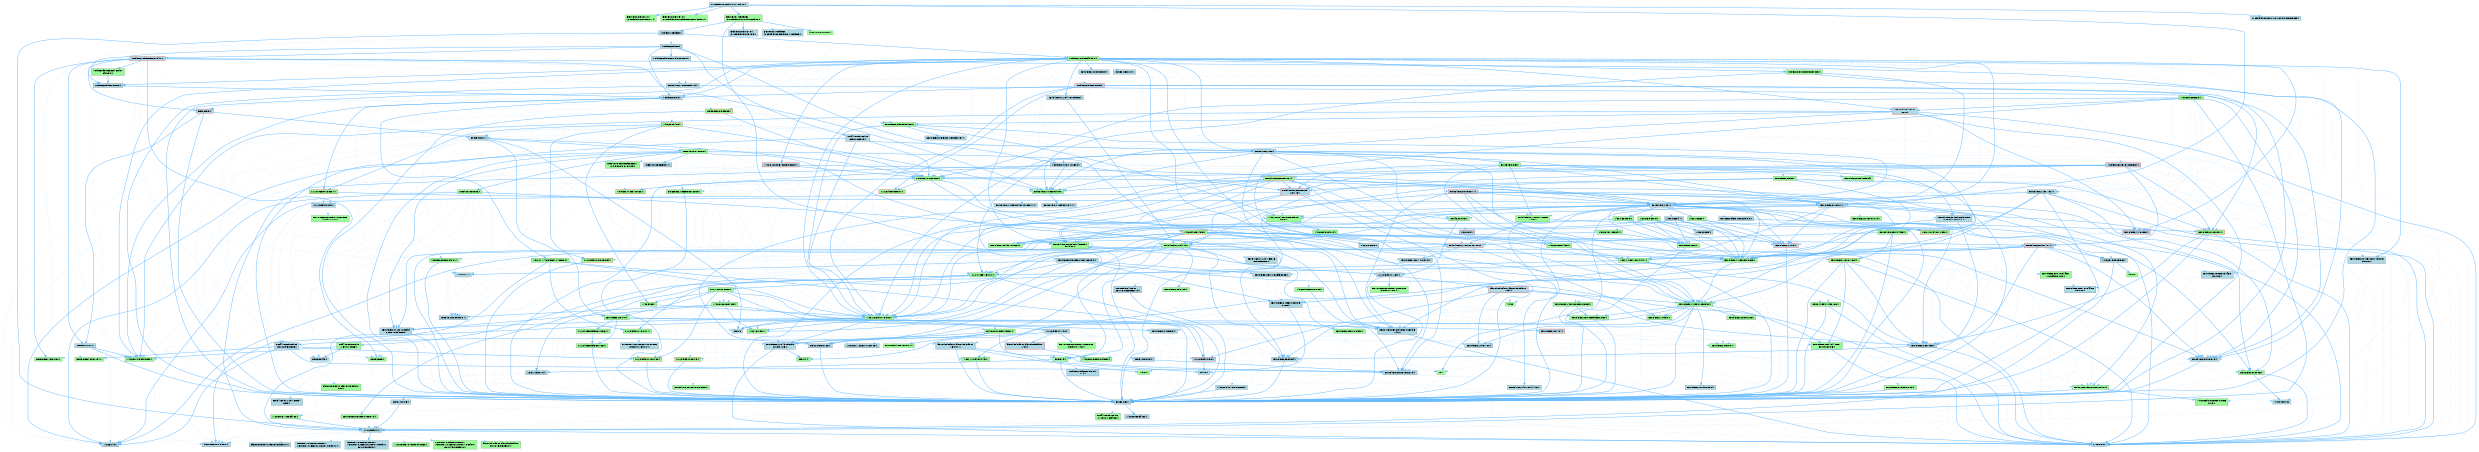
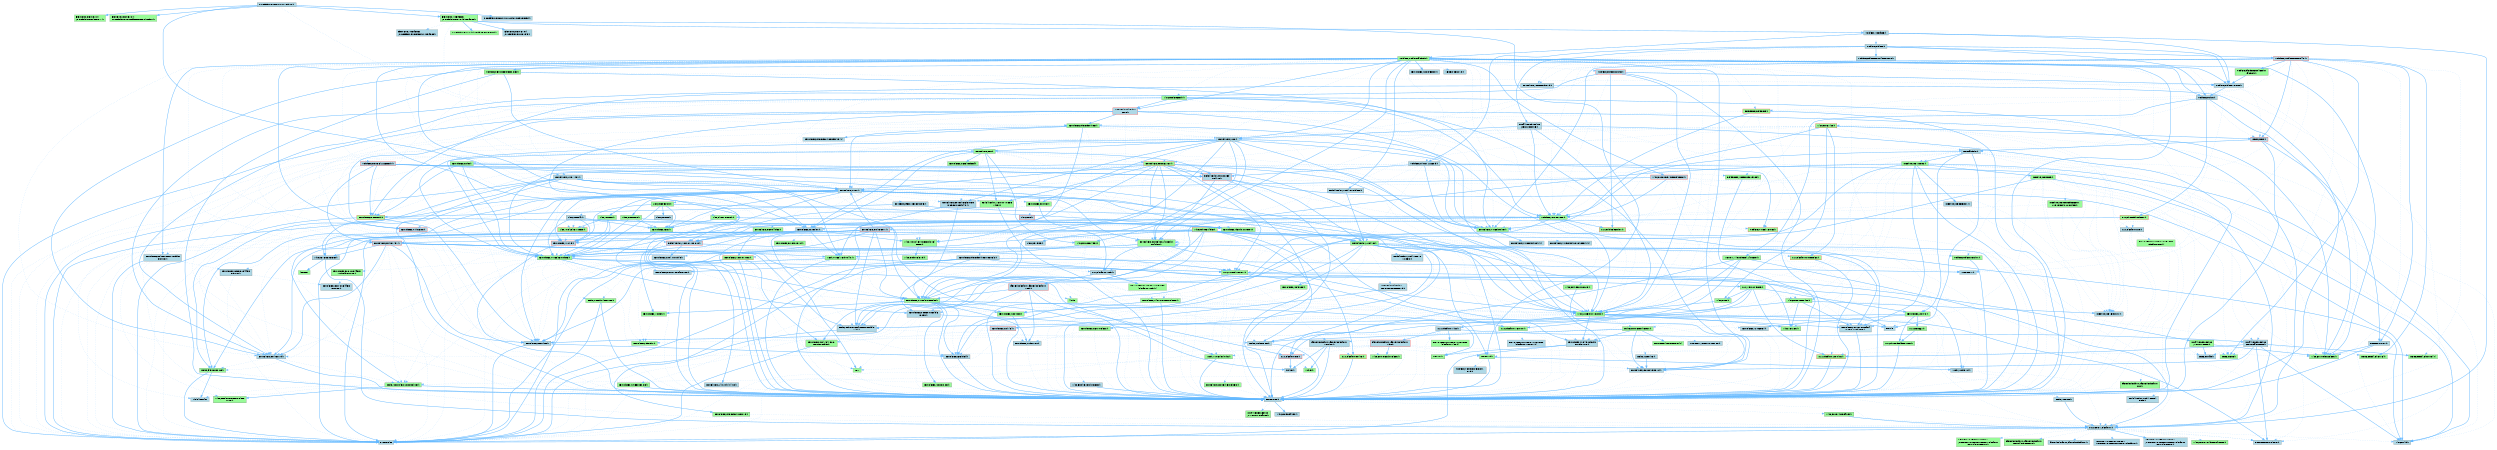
node "Logging.generated.h": label "Logging.generated.h" -> "TypedElementWorldInterface.generated.h"
edge "UObject/Interface.h" -> "UObject/ObjectMacros.h": style dotted -> bold
edge "UObject/ObjectHandle.h" -> "UObject/Script.h": now "UObject/ObjectHandle.h" -> "UObject/ObjectMacros.h"
edge "UObject/UObjectGlobals.h" -> "Misc/AssertionMacros.h": style bold -> dotted
edge "Misc/CoreMisc.h" -> "HAL/ThreadSingleton.h": now "Misc/CoreMisc.h" -> "Stats/Stats.h"
edge "UObject/TopLevelAssetPath.h" -> "UObject/NameTypes.h": now "Concepts/GetTypeHashable.h" -> "UObject/NameTypes.h"
edge "Logging/LogMacros.h" -> "Logging/LogVerbosity.h": added
edge "Containers/SparseArray.h" -> "Serialization/MemoryImage Writer.h": style dotted -> bold
node "Config/Sorting.h": label "Config/Sorting.h" -> "Templates/Sorting.h"
edge "Containers/ArrayView.h" -> "Misc/ReverseIterate.h": style dotted -> bold
edge "Misc/StringBuilder.h" -> "HAL/PlatformString.h": style dotted -> bold
node "Serialization/ArchiveSave PackageData.h": label "Serialization/ArchiveSave PackageData.h" -> "Serialization/ArchiveSave Models.h"
node "Templates/RemoteObjectTypes.h": label "Templates/RemoteObjectTypes.h" -> "Templates/IsPointer.h"
node "HAL/ThreadSafeCounter64.h": label "HAL/ThreadSafeCounter64.h" -> "HAL/Trace64.h"
node "PLATFORM_PLATFORM_HEADER (PlatformMemory.h)": label "PLATFORM_PLATFORM_HEADER (PlatformMemory.h)" -> "COMPILED_PLATFORM_HEADER (PlatformMemory.h)"
edge "ProfilingDebugging /CpuProfilerTrace.h" -> "PreprocessorHelpers.h": style dotted -> bold
edge "Containers/Array.h" -> "CoreTypes.h": removed
node "Templates/IsArithmetic.h": removed
edge "HAL/PlatformMath.h" -> "CoreTypes.h": removed
node "HAL/Platform.h": label "HAL/Platform.h" -> "PLATFORM/Platform.h"
edge "Templates/PointerIsConvertible FromTo.h" -> "type_traits": style dotted -> bold
